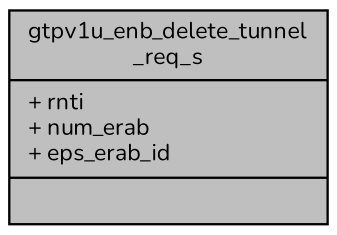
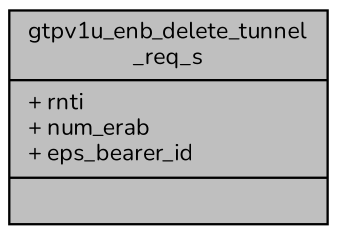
node "gtpv1u_enb_delete_tunnel": text "+ eps_erab_id" -> "+ eps_bearer_id"
